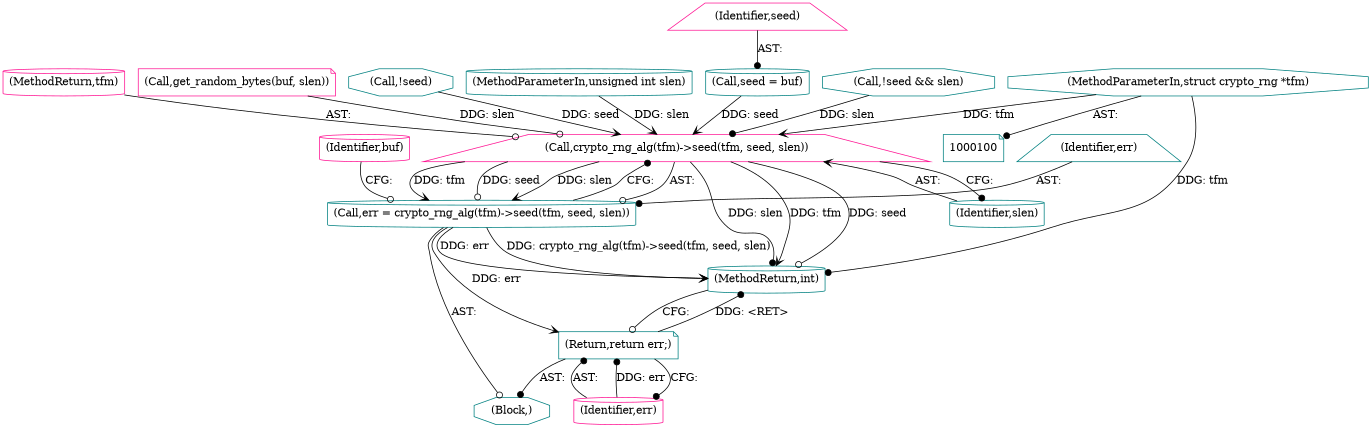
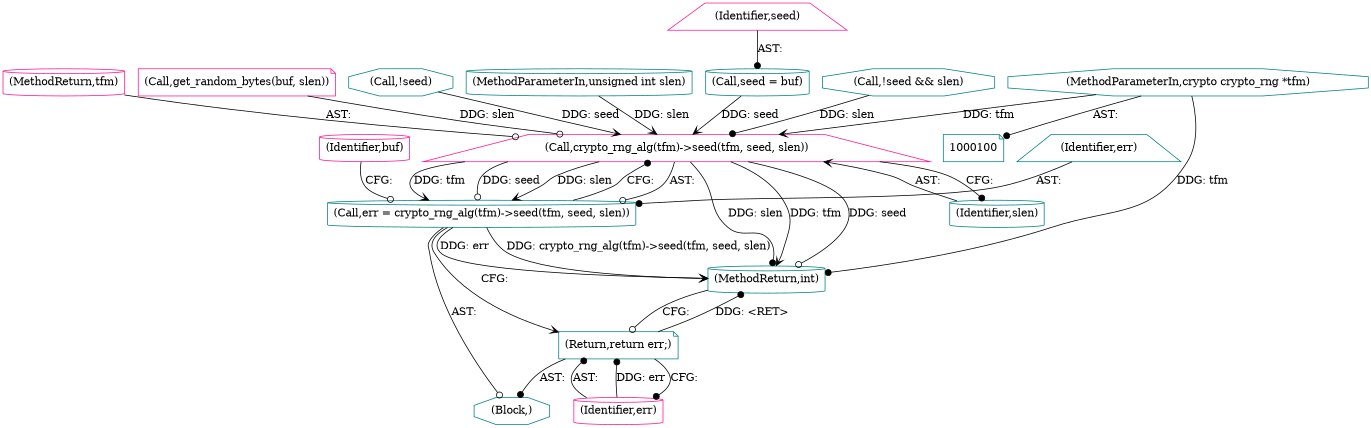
node "(MethodParameterIn,struct crypto_rng *tfm)": label "(MethodParameterIn,struct crypto_rng *tfm)" -> "(MethodParameterIn,crypto crypto_rng *tfm)"
edge "(Call,err = crypto_rng_alg(tfm)->seed(tfm, seed, slen))" -> "(Return,return err;)": label "DDG: err" -> "CFG: "
